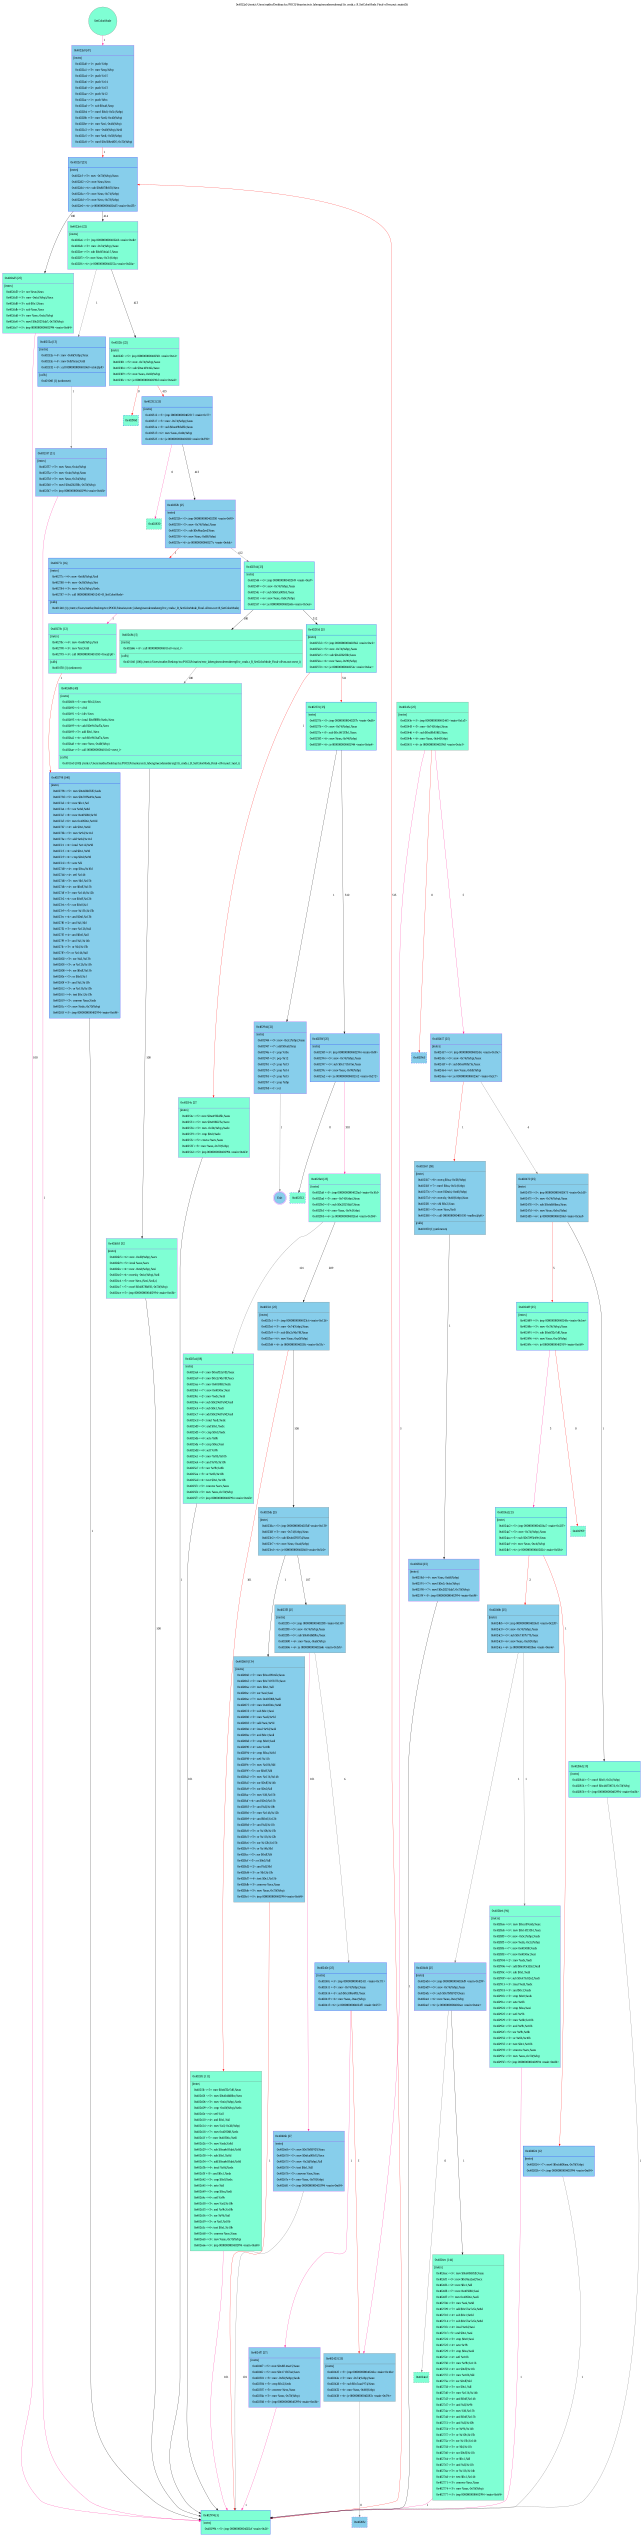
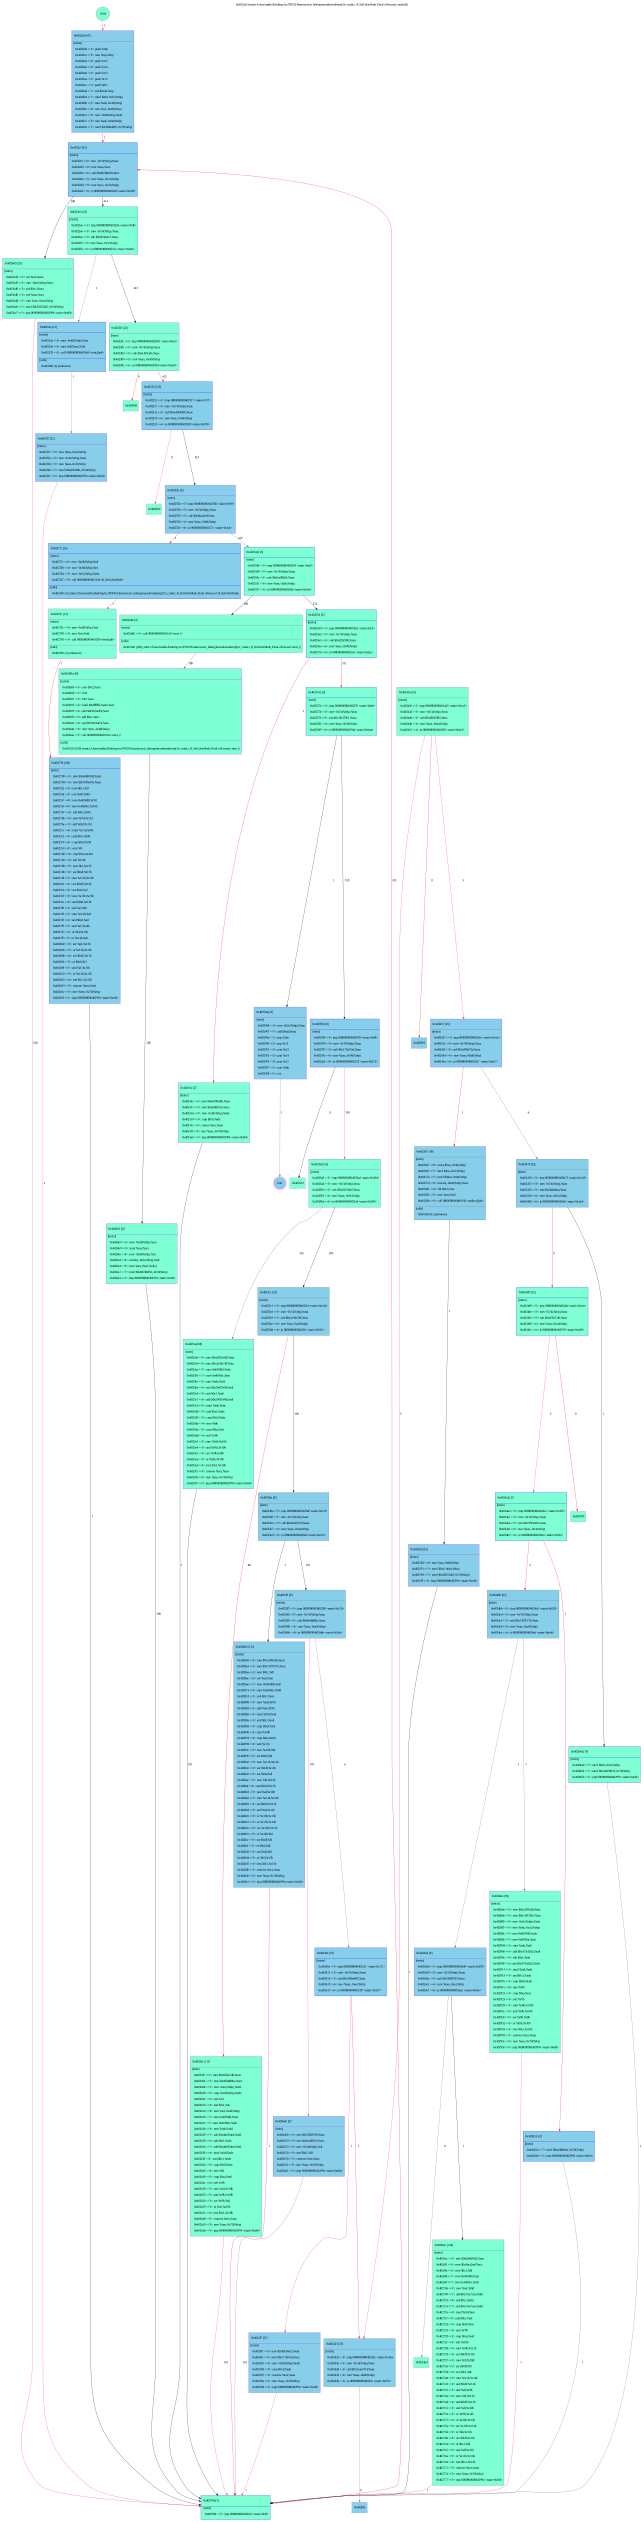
node "SetColorMode": label "SetColorMode" -> "Entry"
